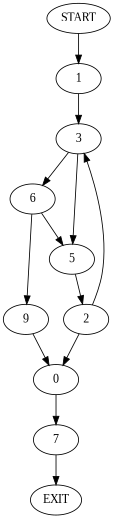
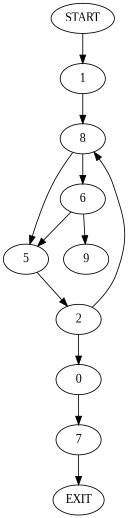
node "3": label "3" -> "8"
edge "9" -> "0": removed
